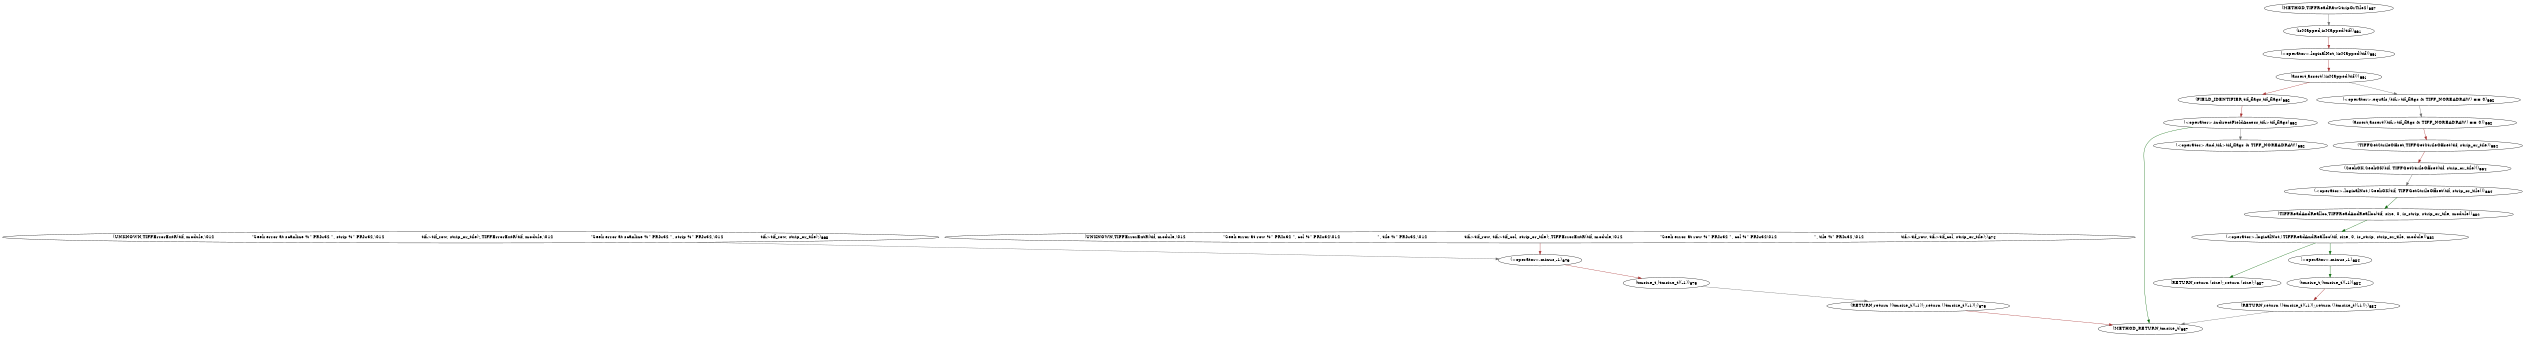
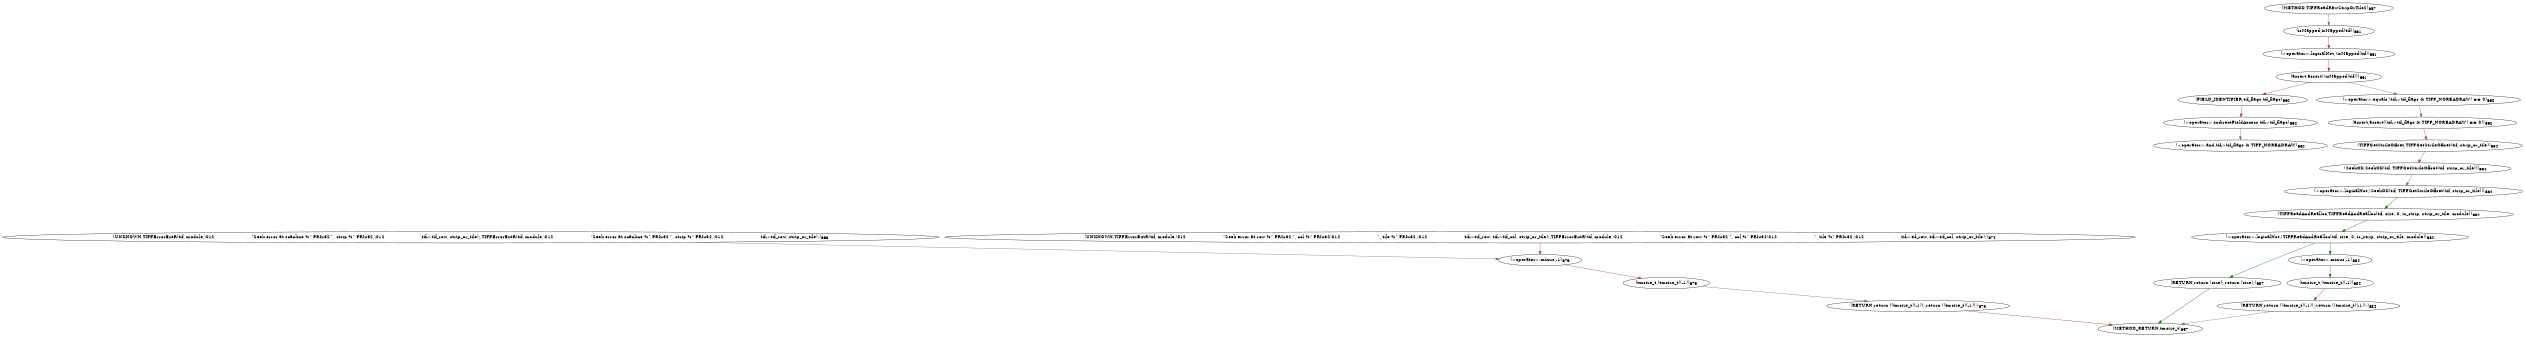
edge "(<operator>.indirectFieldAccess,tif->tif_flags)" -> "(METHOD_RETURN,tmsize_t)": now "(RETURN,return (size);,return (size);)" -> "(METHOD_RETURN,tmsize_t)"
